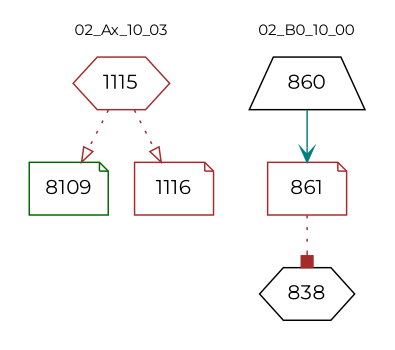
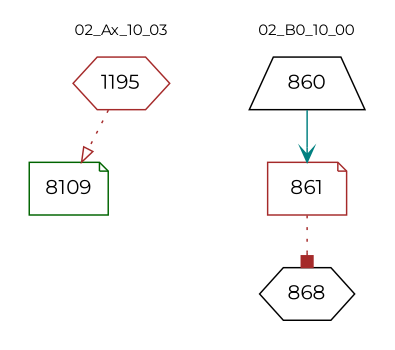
node "1115": label "1115" -> "1195"
node "1116": removed
node "838": label "838" -> "868"
